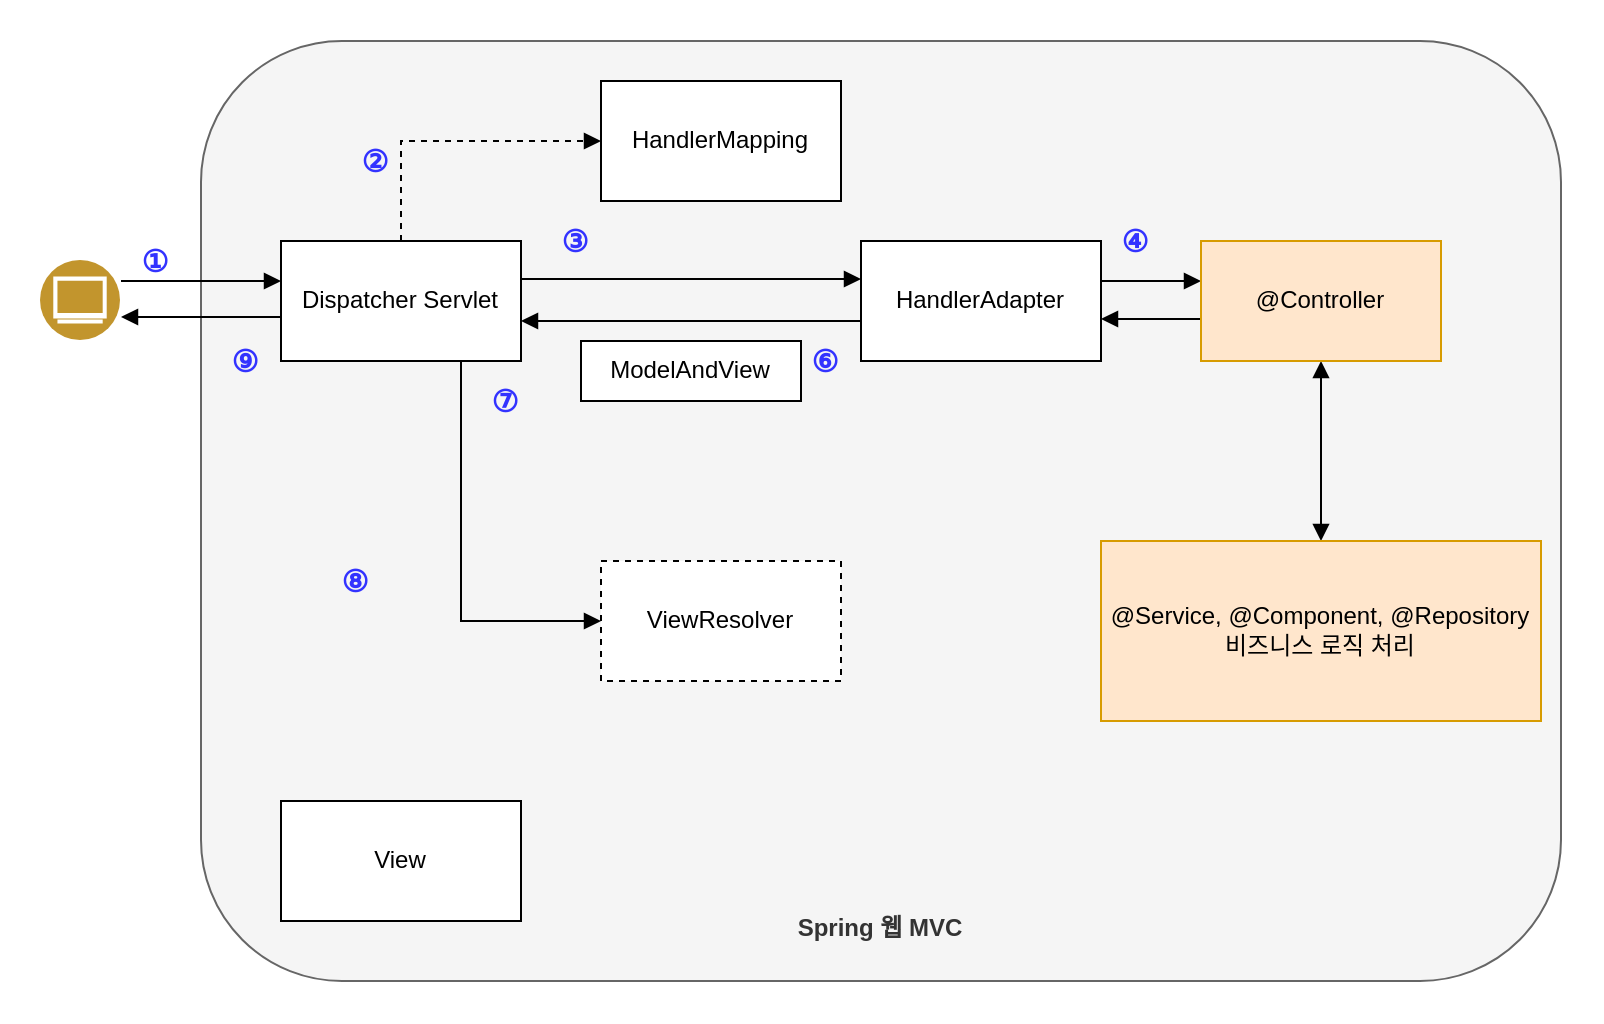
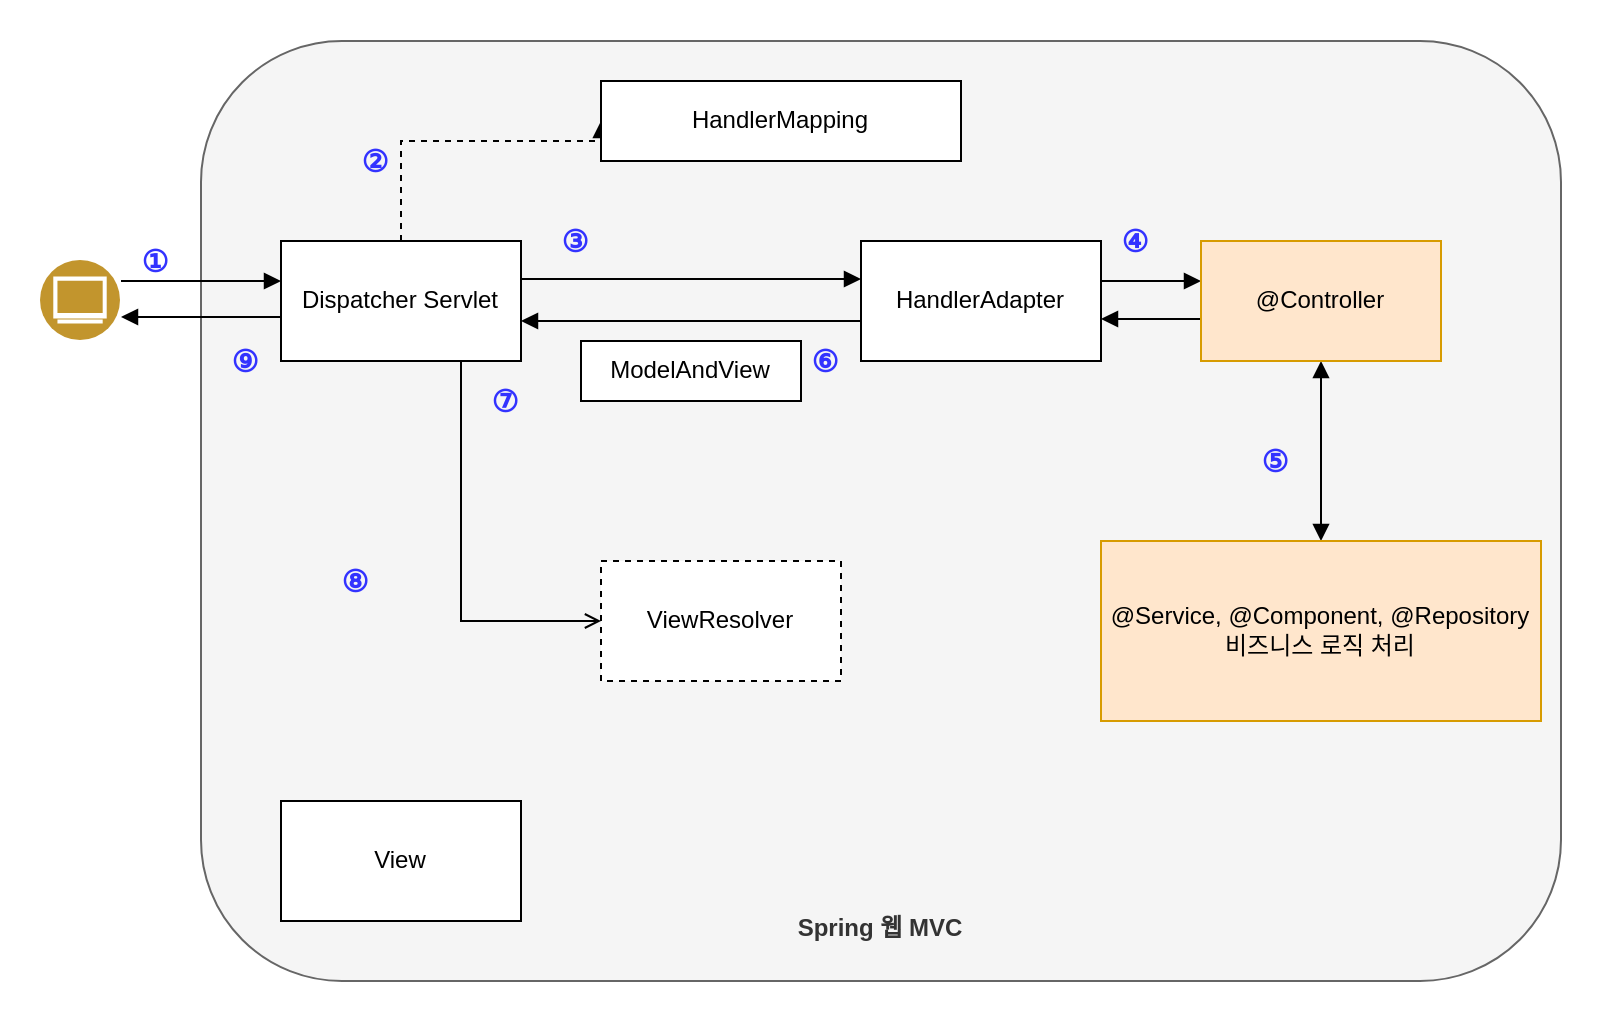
node "HandlerMapping": size 240x120 -> 360x80
node "⑤": added
edge "Dispatcher Servlet" -> "ViewResolver": arrowhead block -> open
